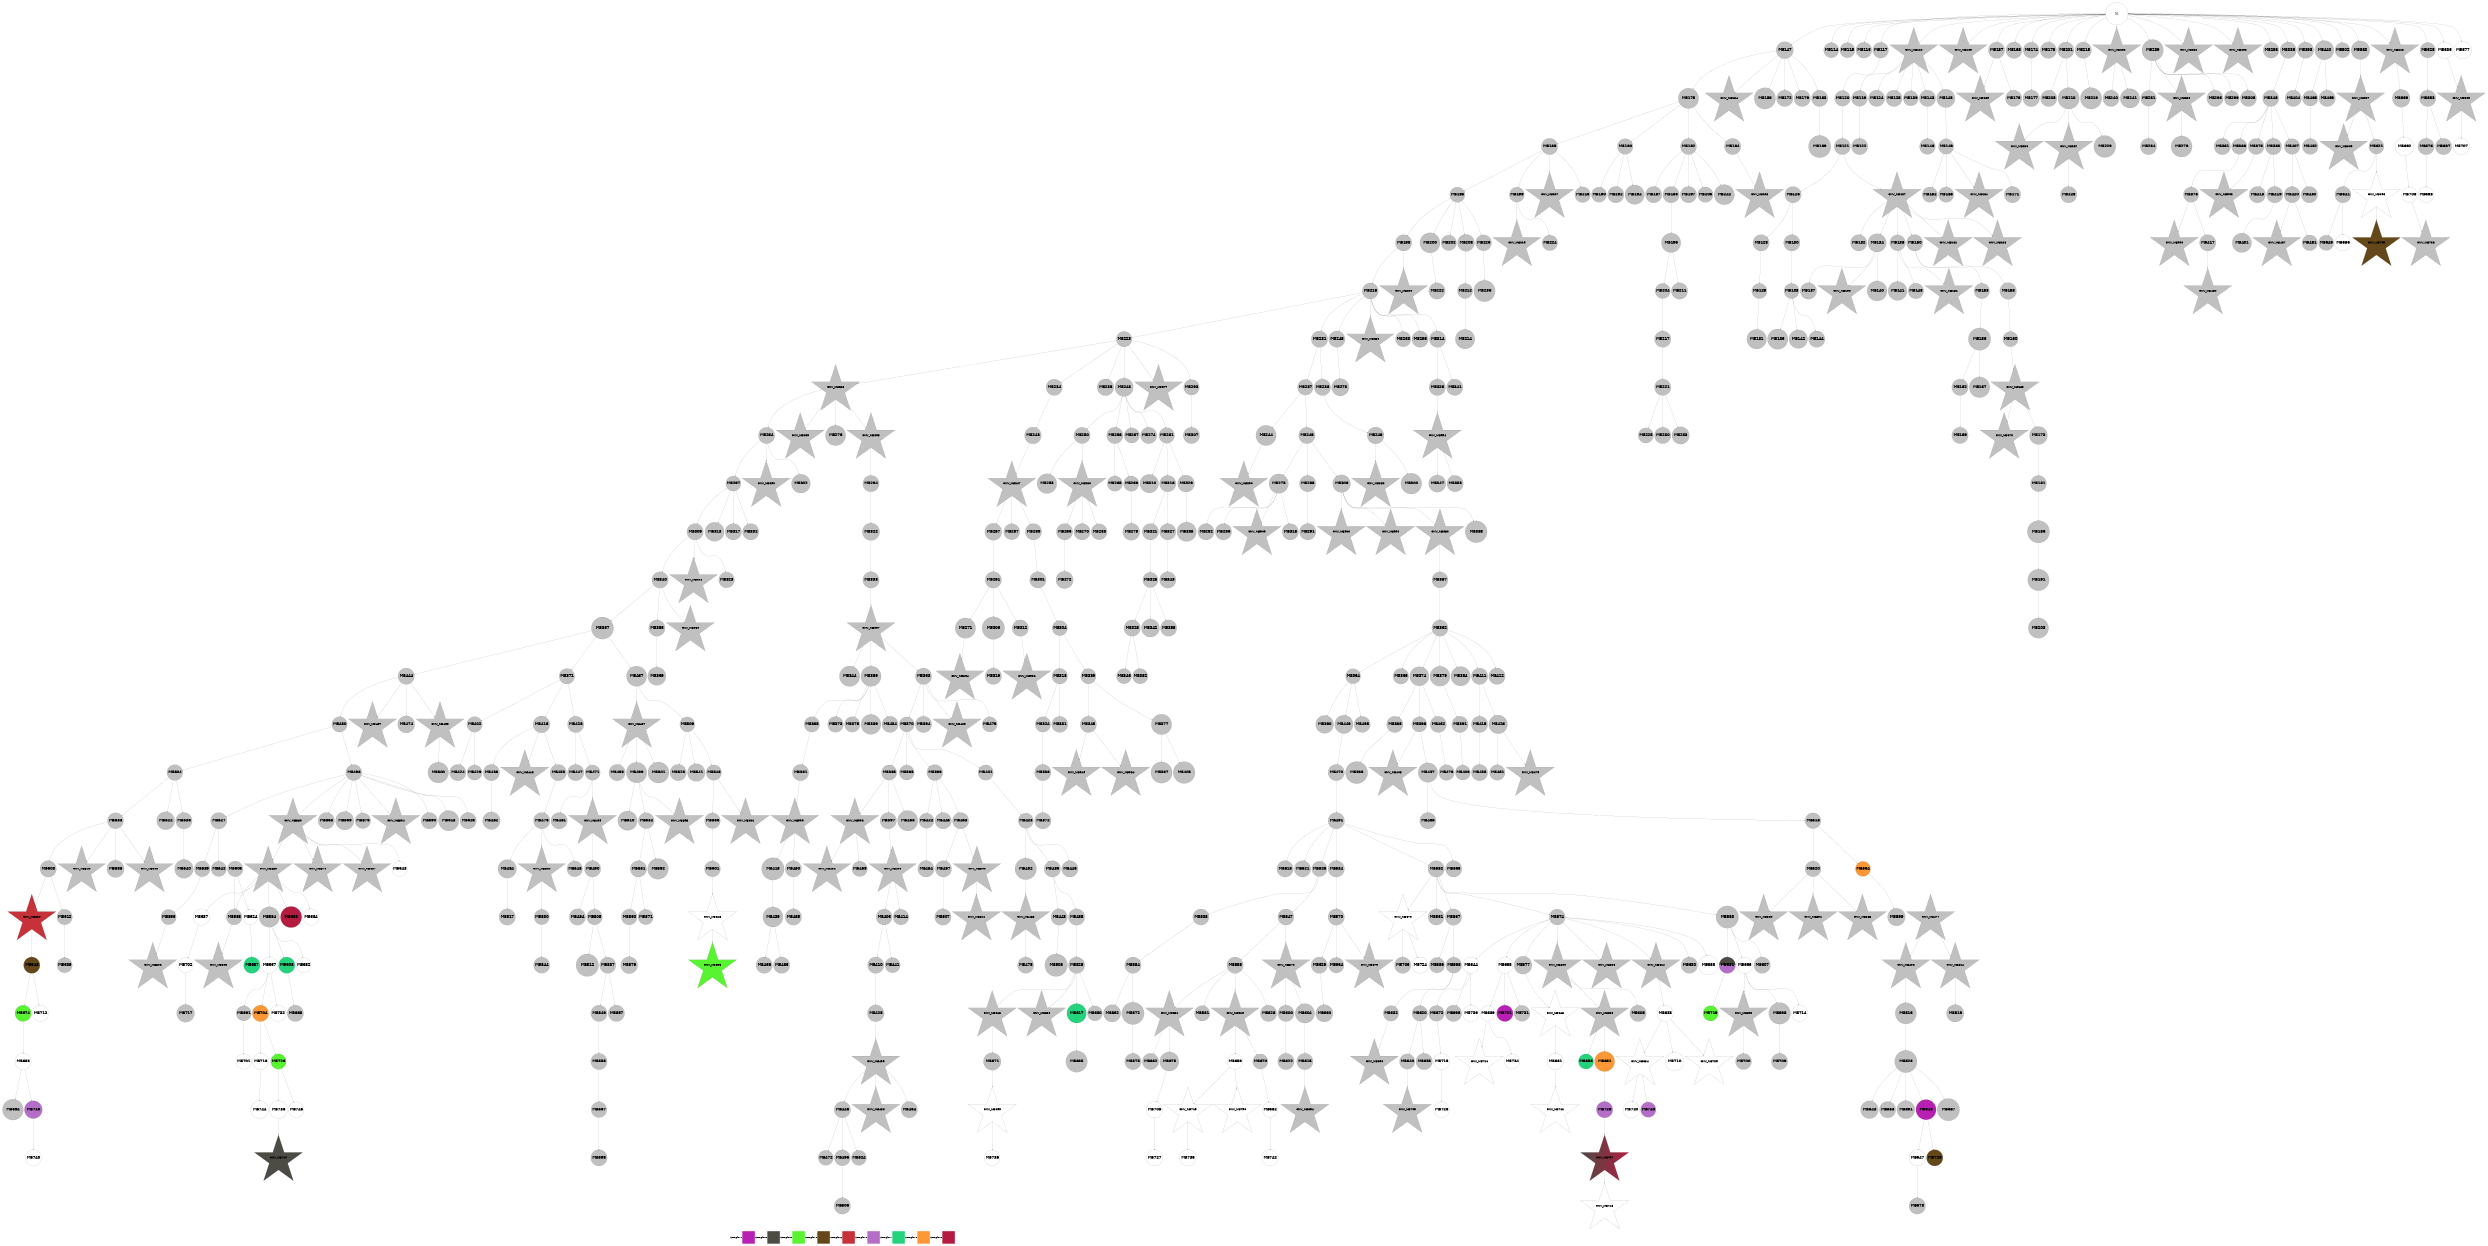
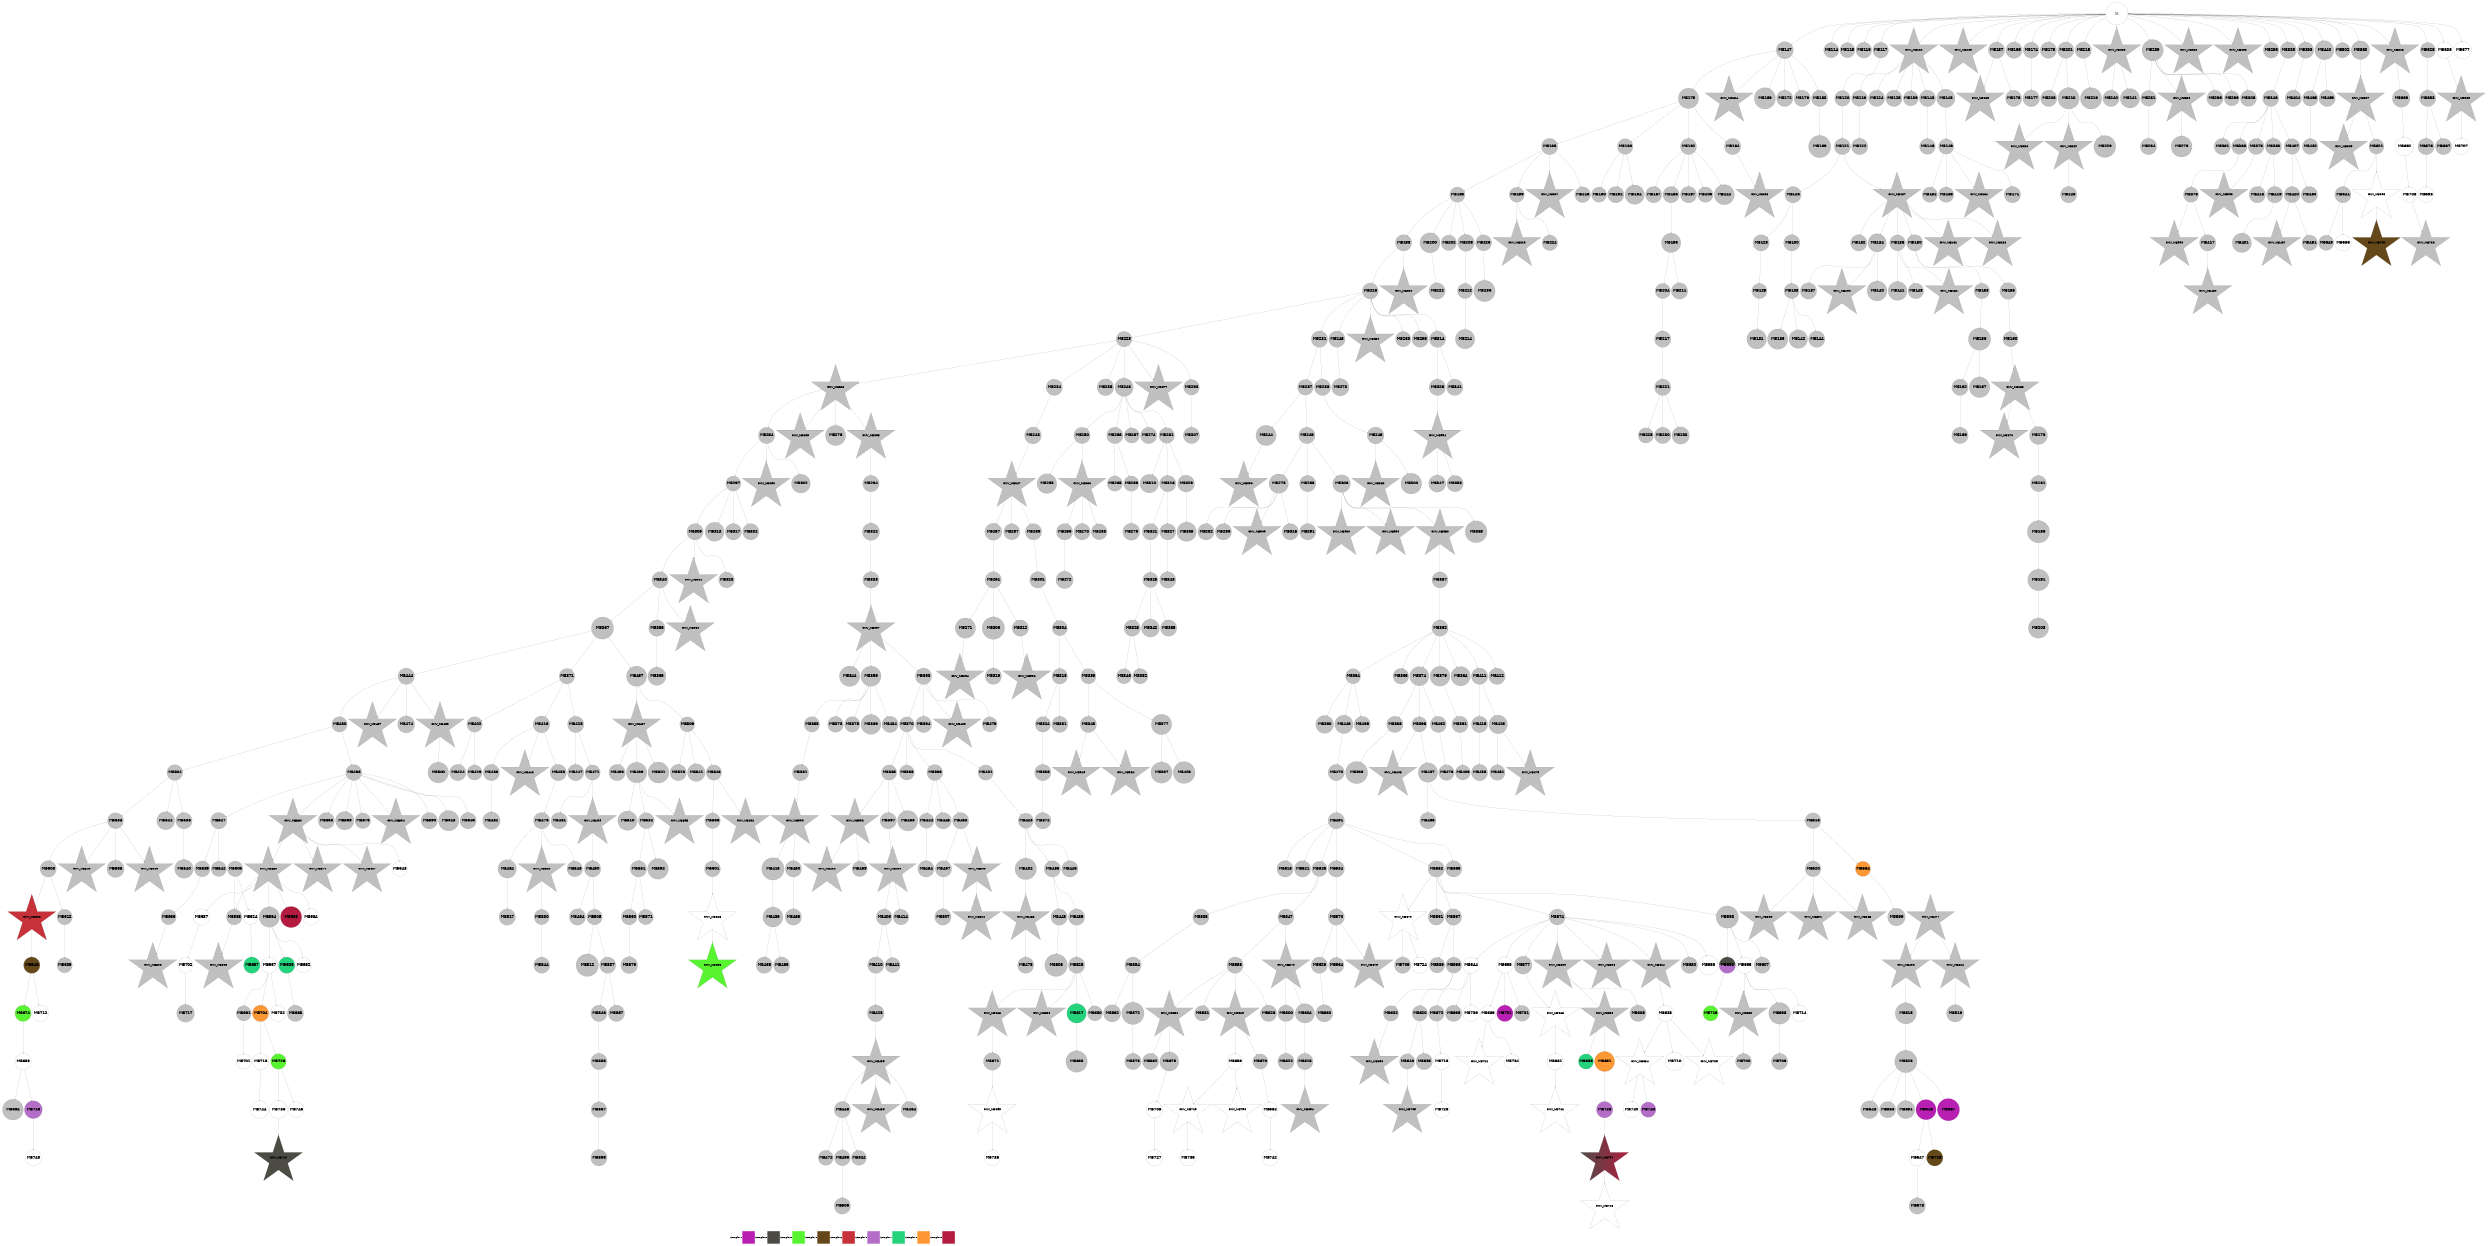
node "M5657": fillcolor grey -> #b81fb3
